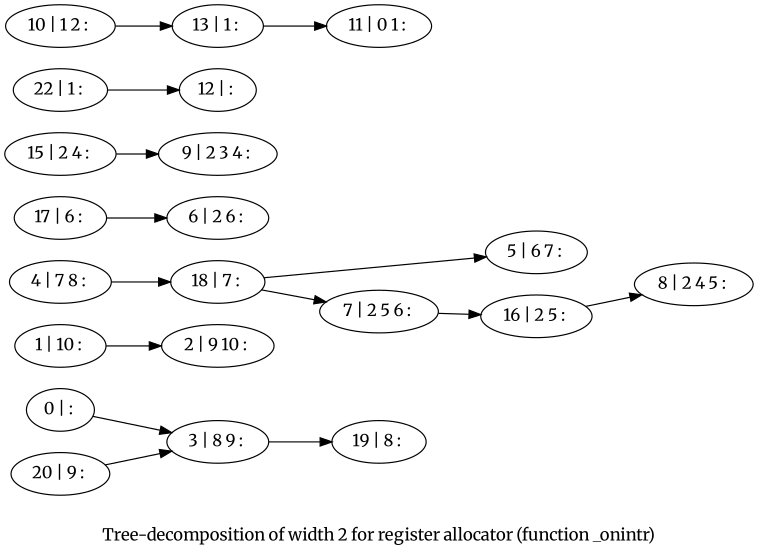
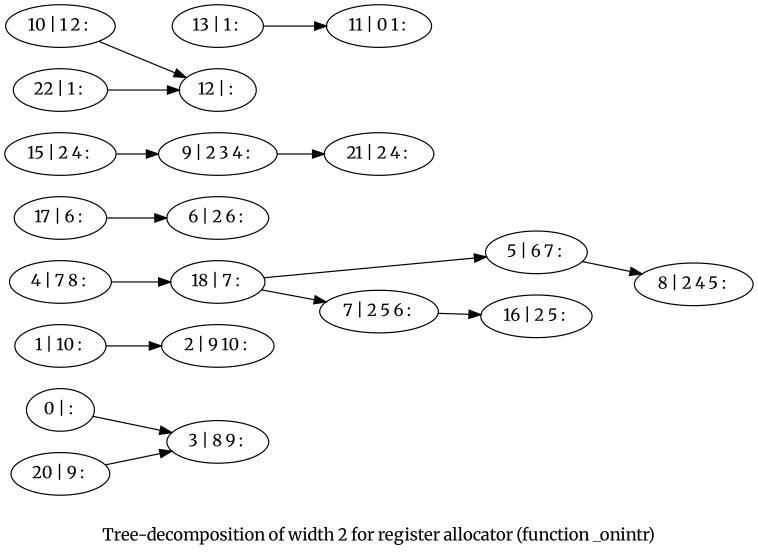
edge "10 | 1 2 :" -> "13 | 1 :": now "10 | 1 2 :" -> "12 | :"
node "21 | 2 4 :": added
edge "16 | 2 5 :" -> "8 | 2 4 5 :": now "5 | 6 7 :" -> "8 | 2 4 5 :"
node "19 | 8 :": removed
